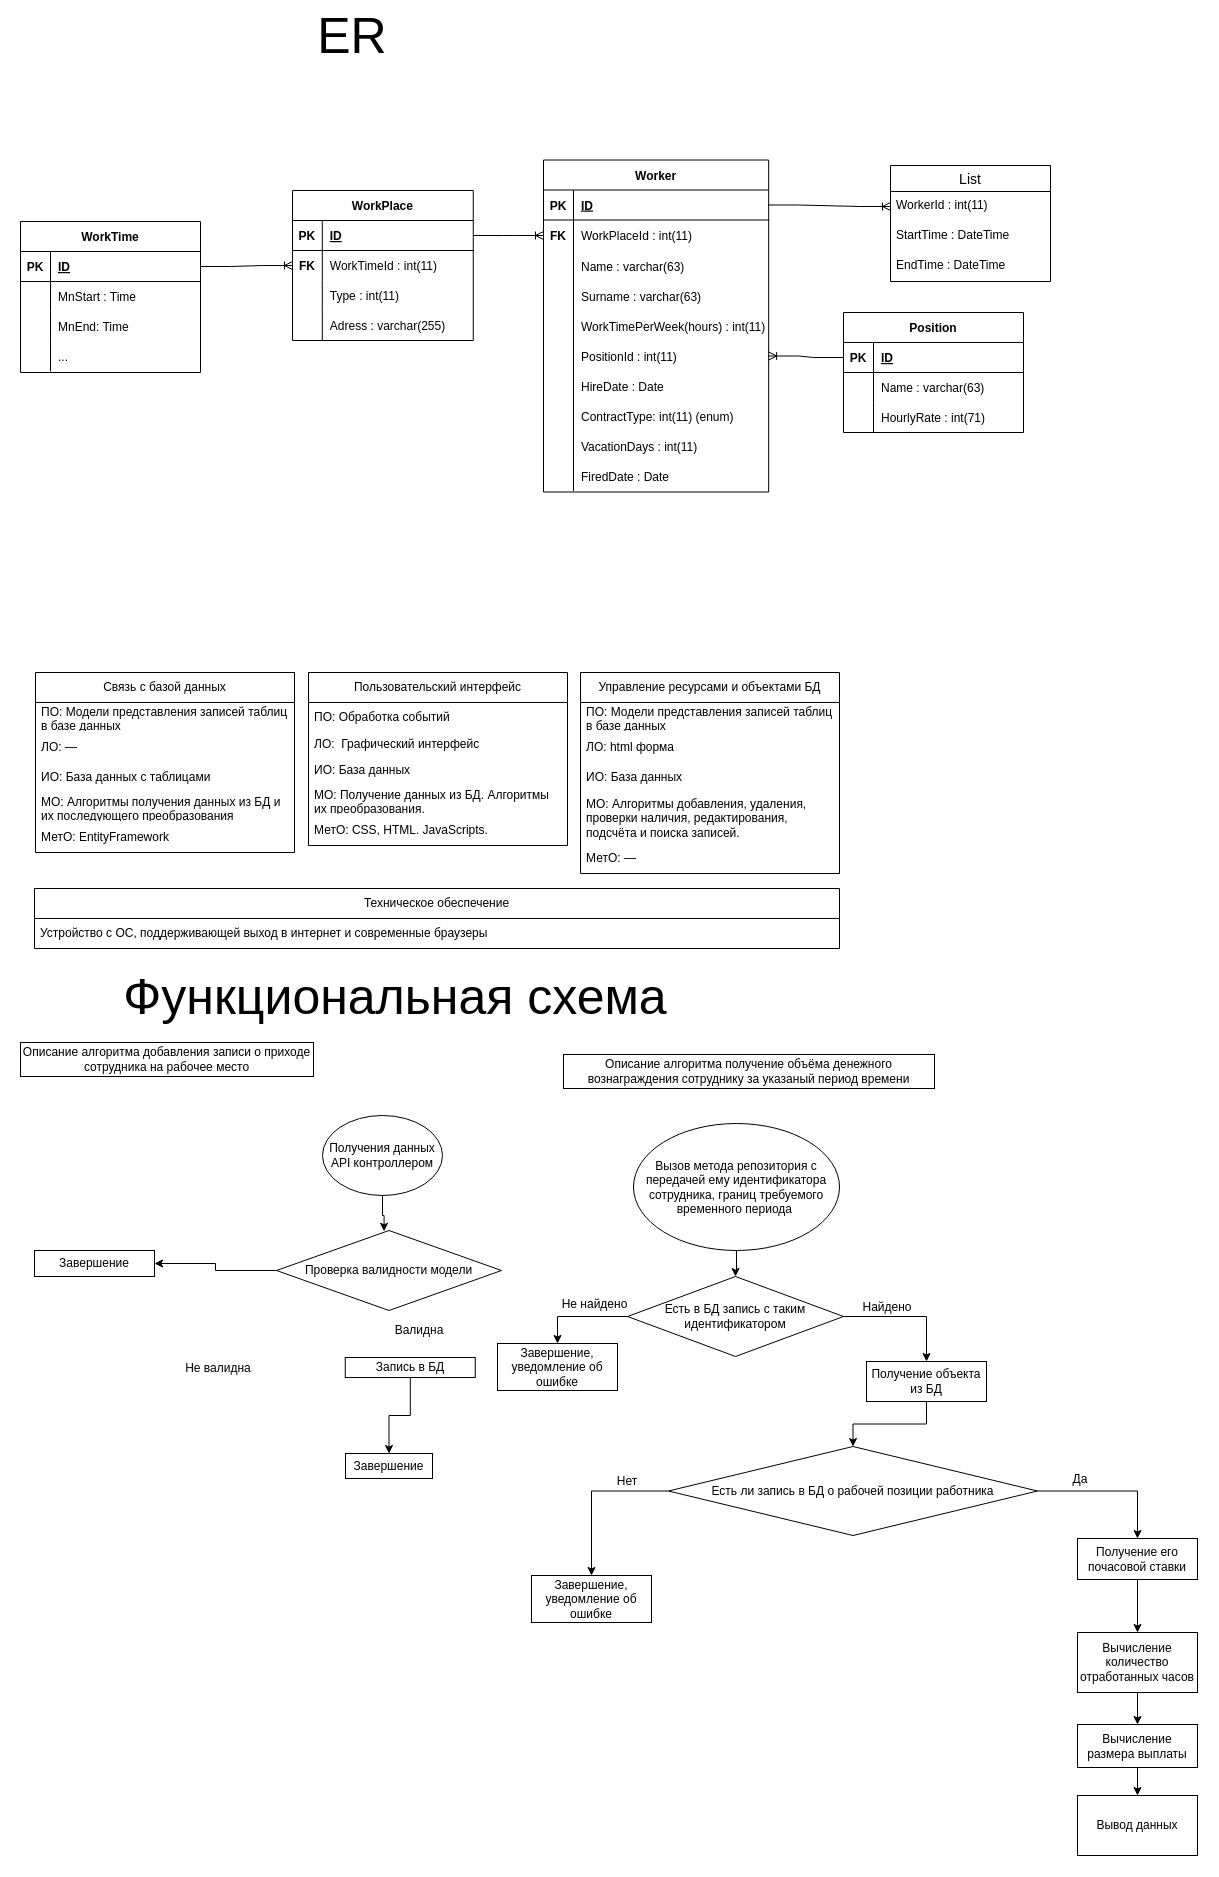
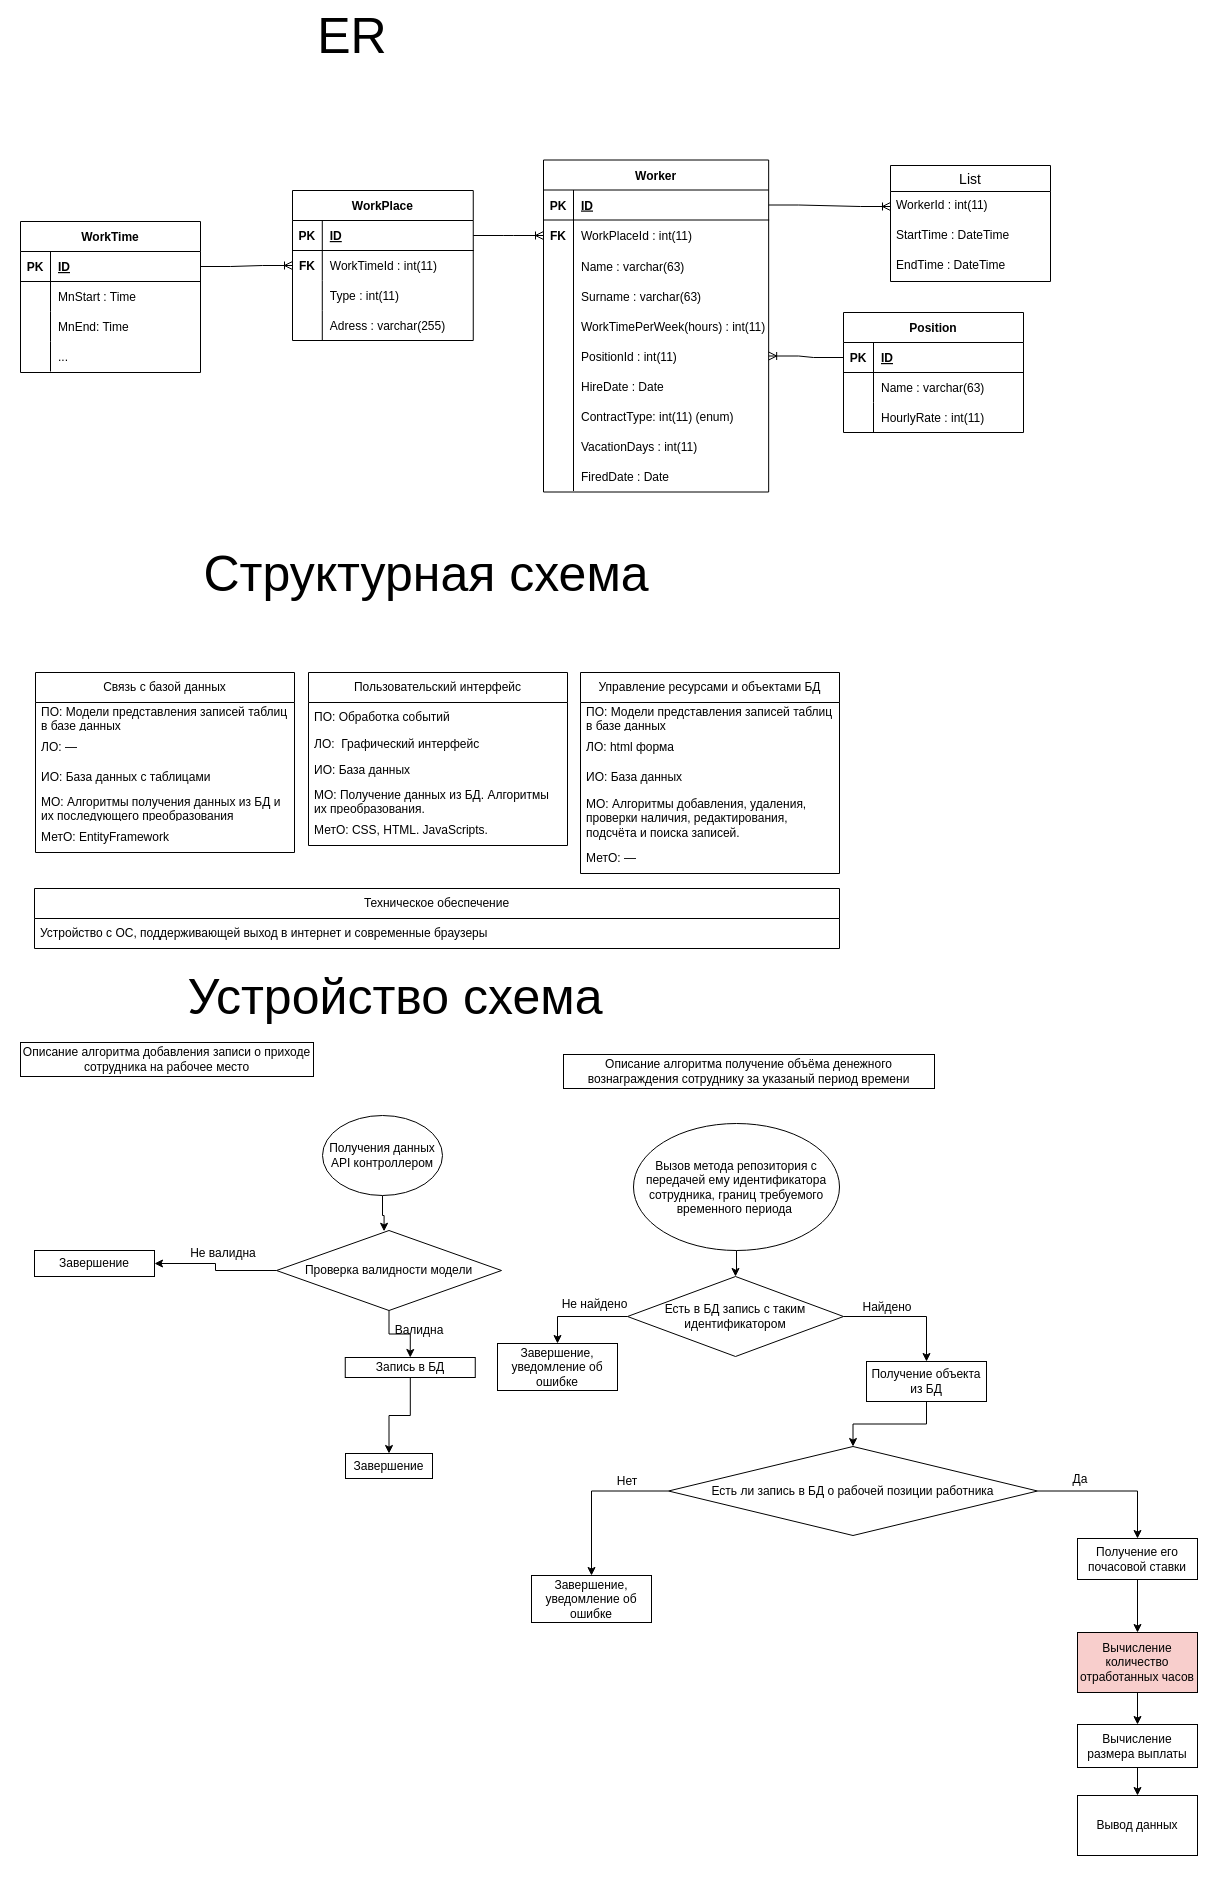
node "HourlyRate : int(71)": label "HourlyRate : int(71)" -> "HourlyRate : int(11)"
node "Структурная схема": added
node "Функциональная схема": label "Функциональная схема" -> "Устройство схема"
edge "Проверка валидности модели" -> "Запись в БД": added
node "Не валидна": moved (219, 1369) -> (224, 1254)
node "Вычисление количество отработанных часов": fillcolor #ffffff -> #f8cecc
